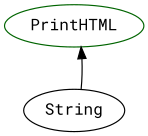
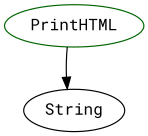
edge "String" -> "PrintHTML": reversed
